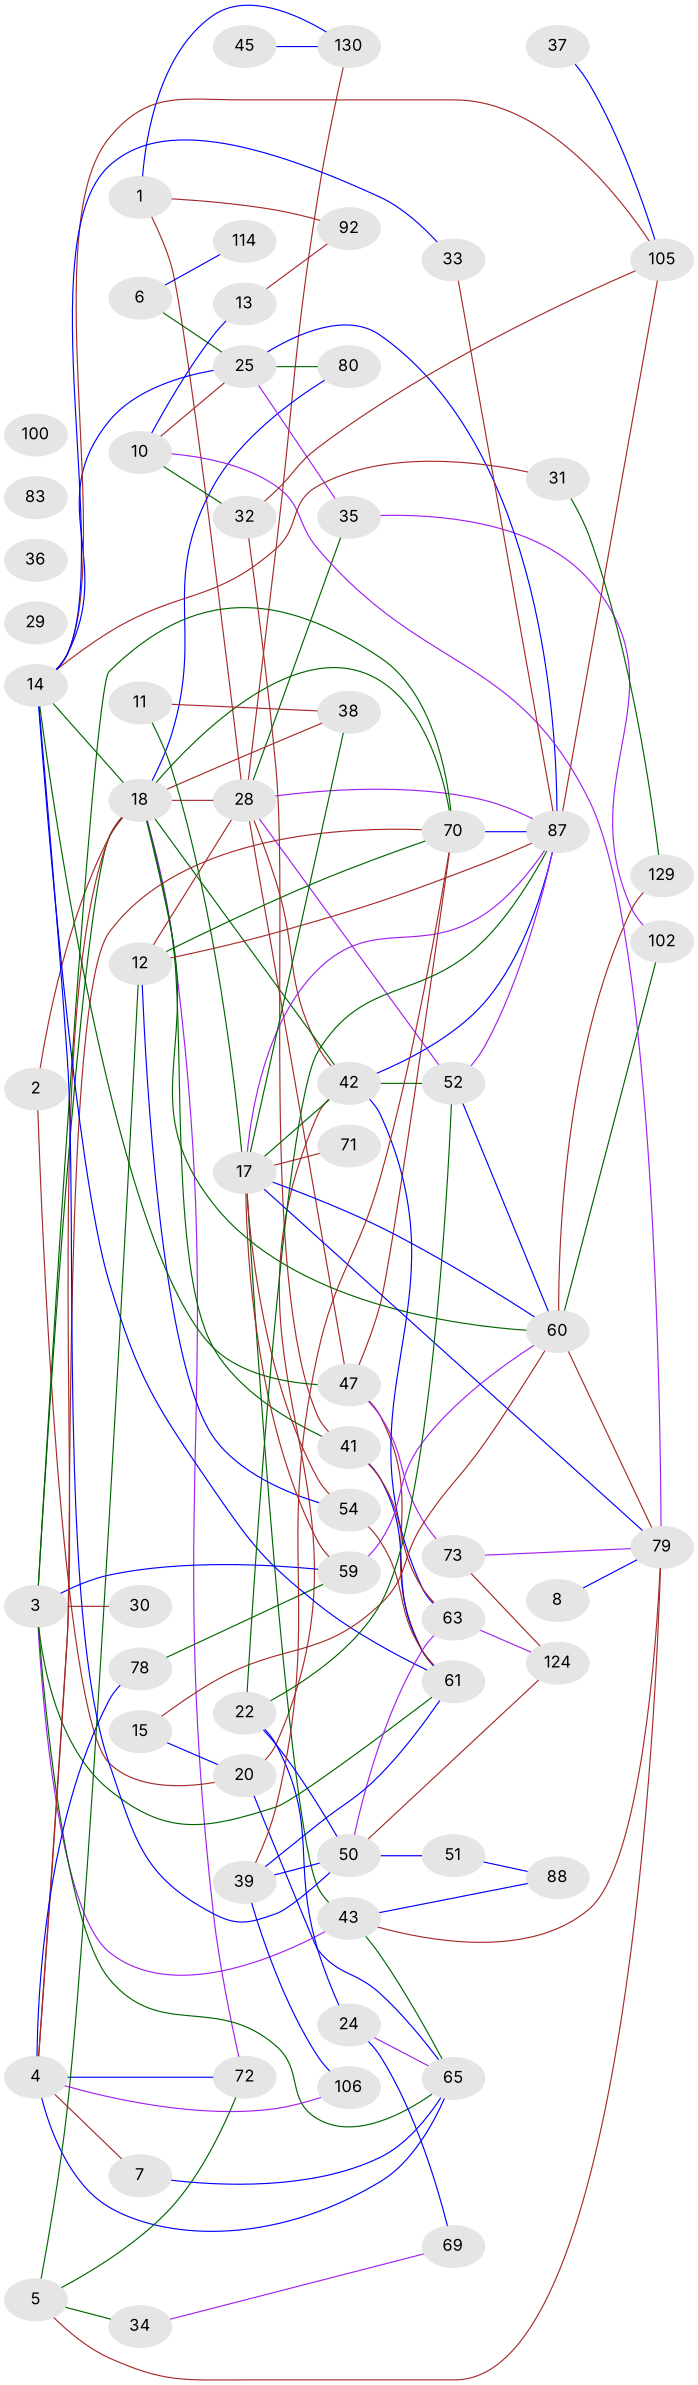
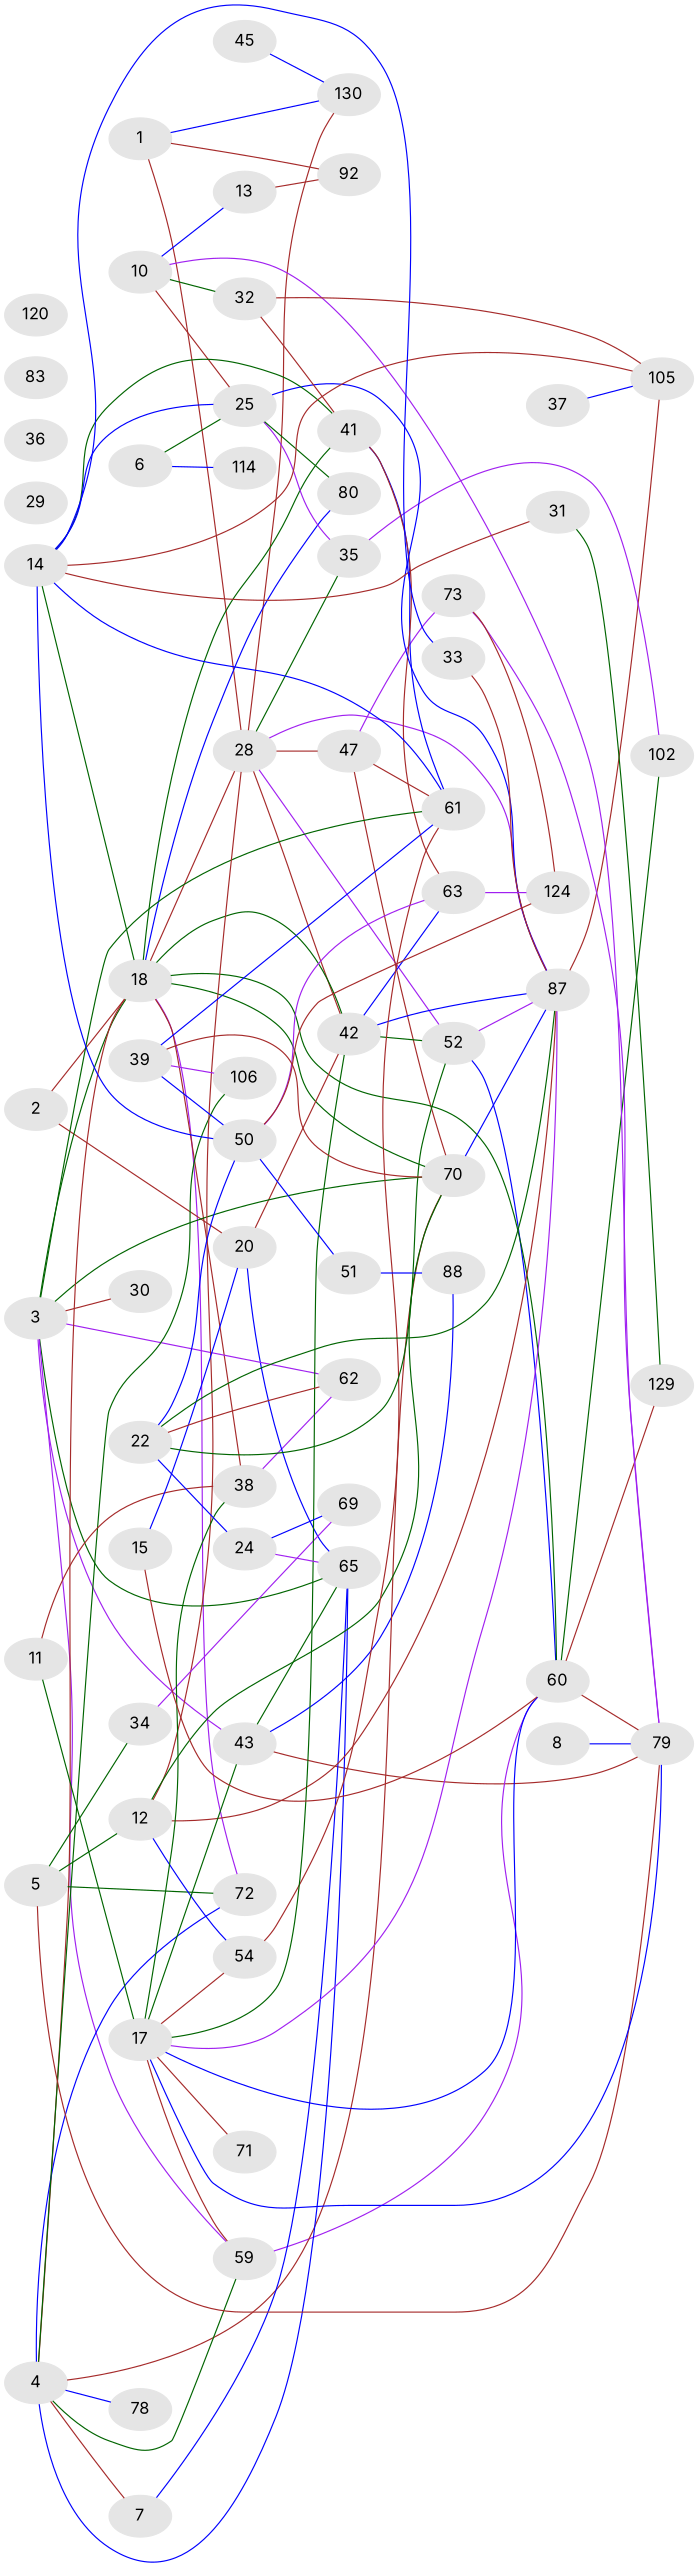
node "100": label "100" -> "120"
edge "14" -- "47": now "14" -- "41"
node "62": added
edge "59" -- "3": color blue -> purple
edge "59" -- "78": now "59" -- "4"
edge "39" -- "106": color blue -> purple
edge "4" -- "106": color purple -> darkgreen
